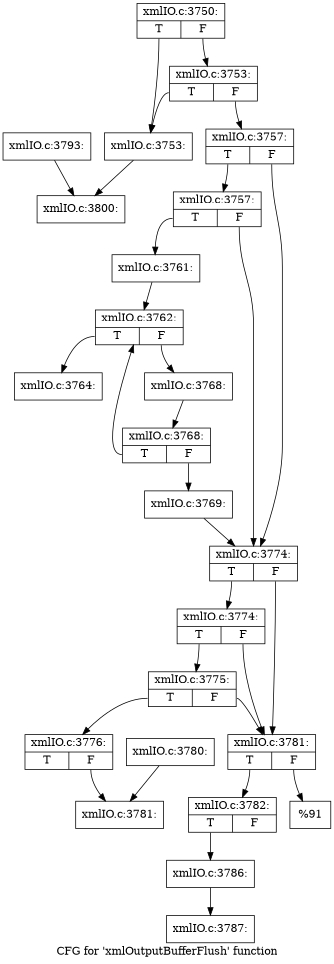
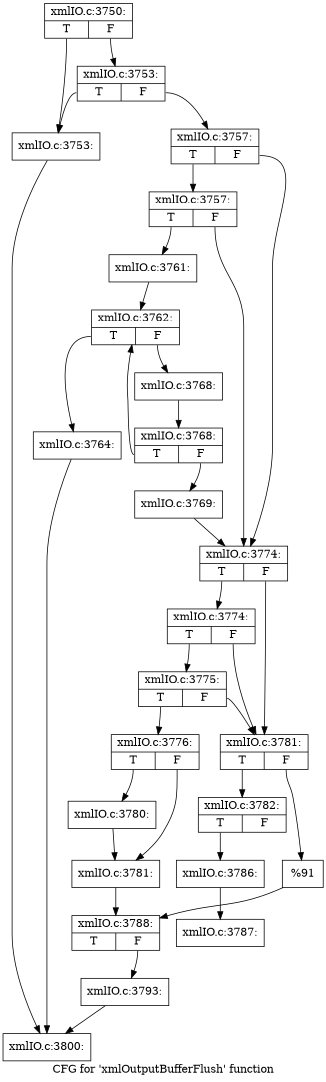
edge "xmlIO.c:3764:" -> "xmlIO.c:3800:": added
edge "xmlIO.c:3776:" -> "xmlIO.c:3780:": added
node "xmlIO.c:3788:": added
